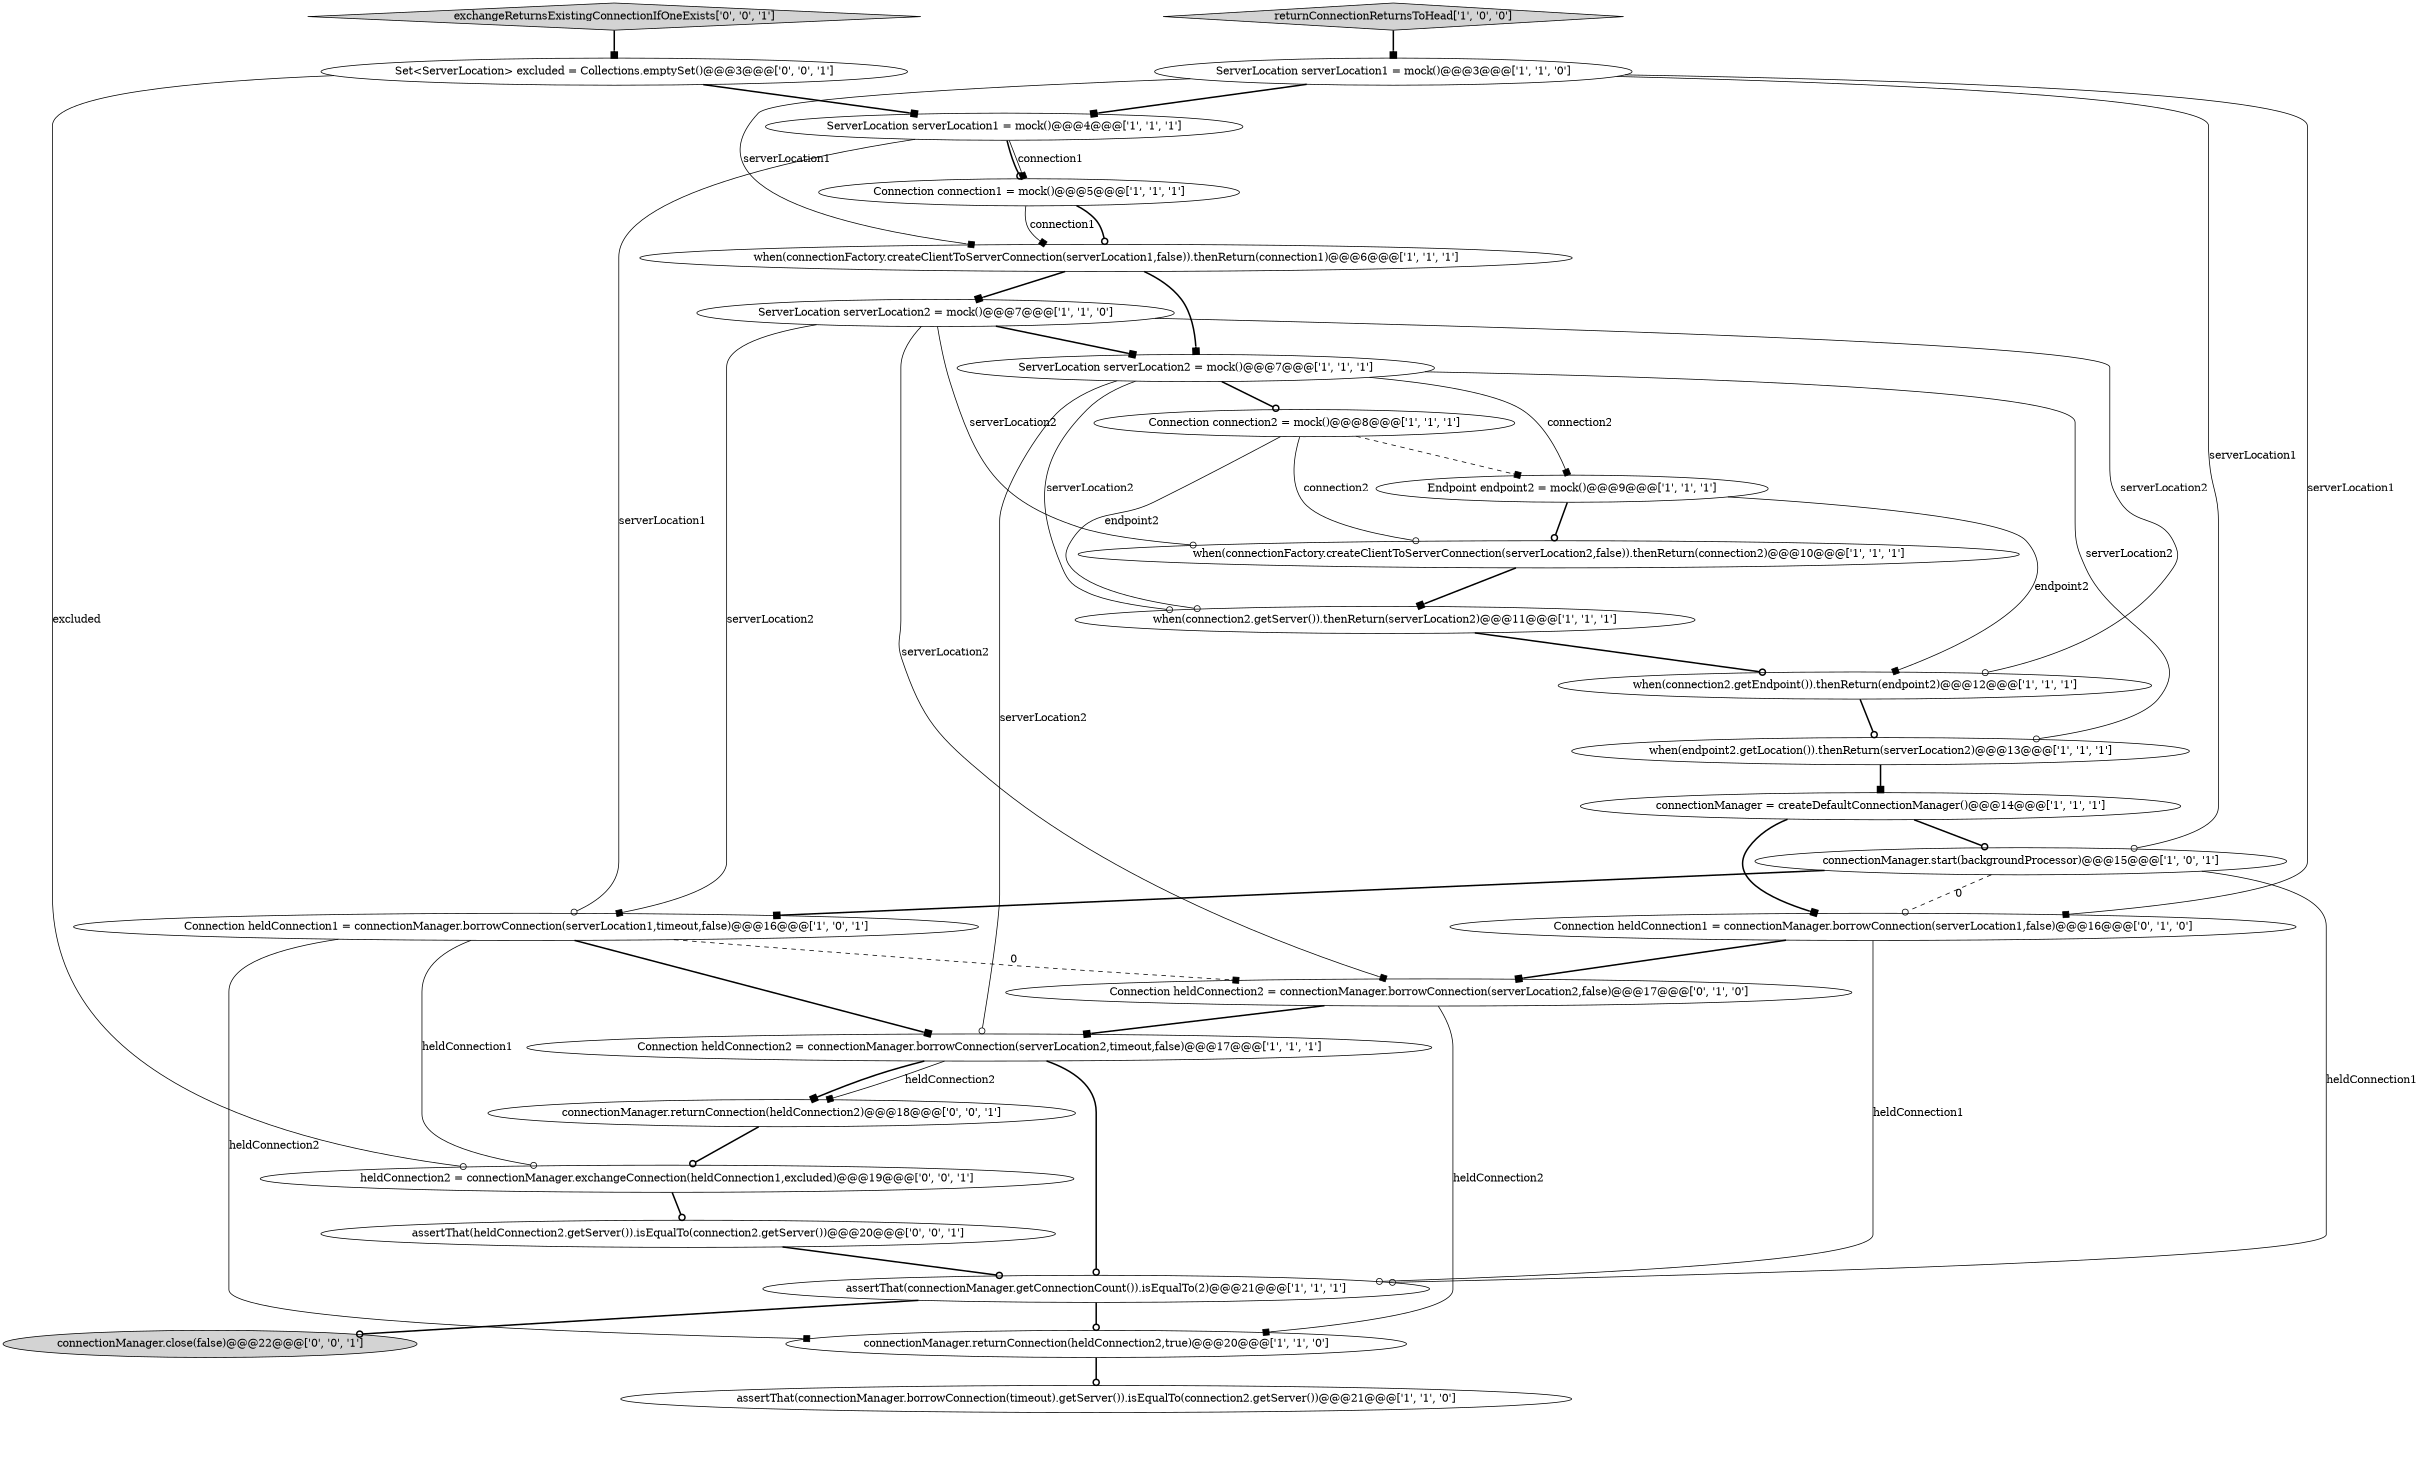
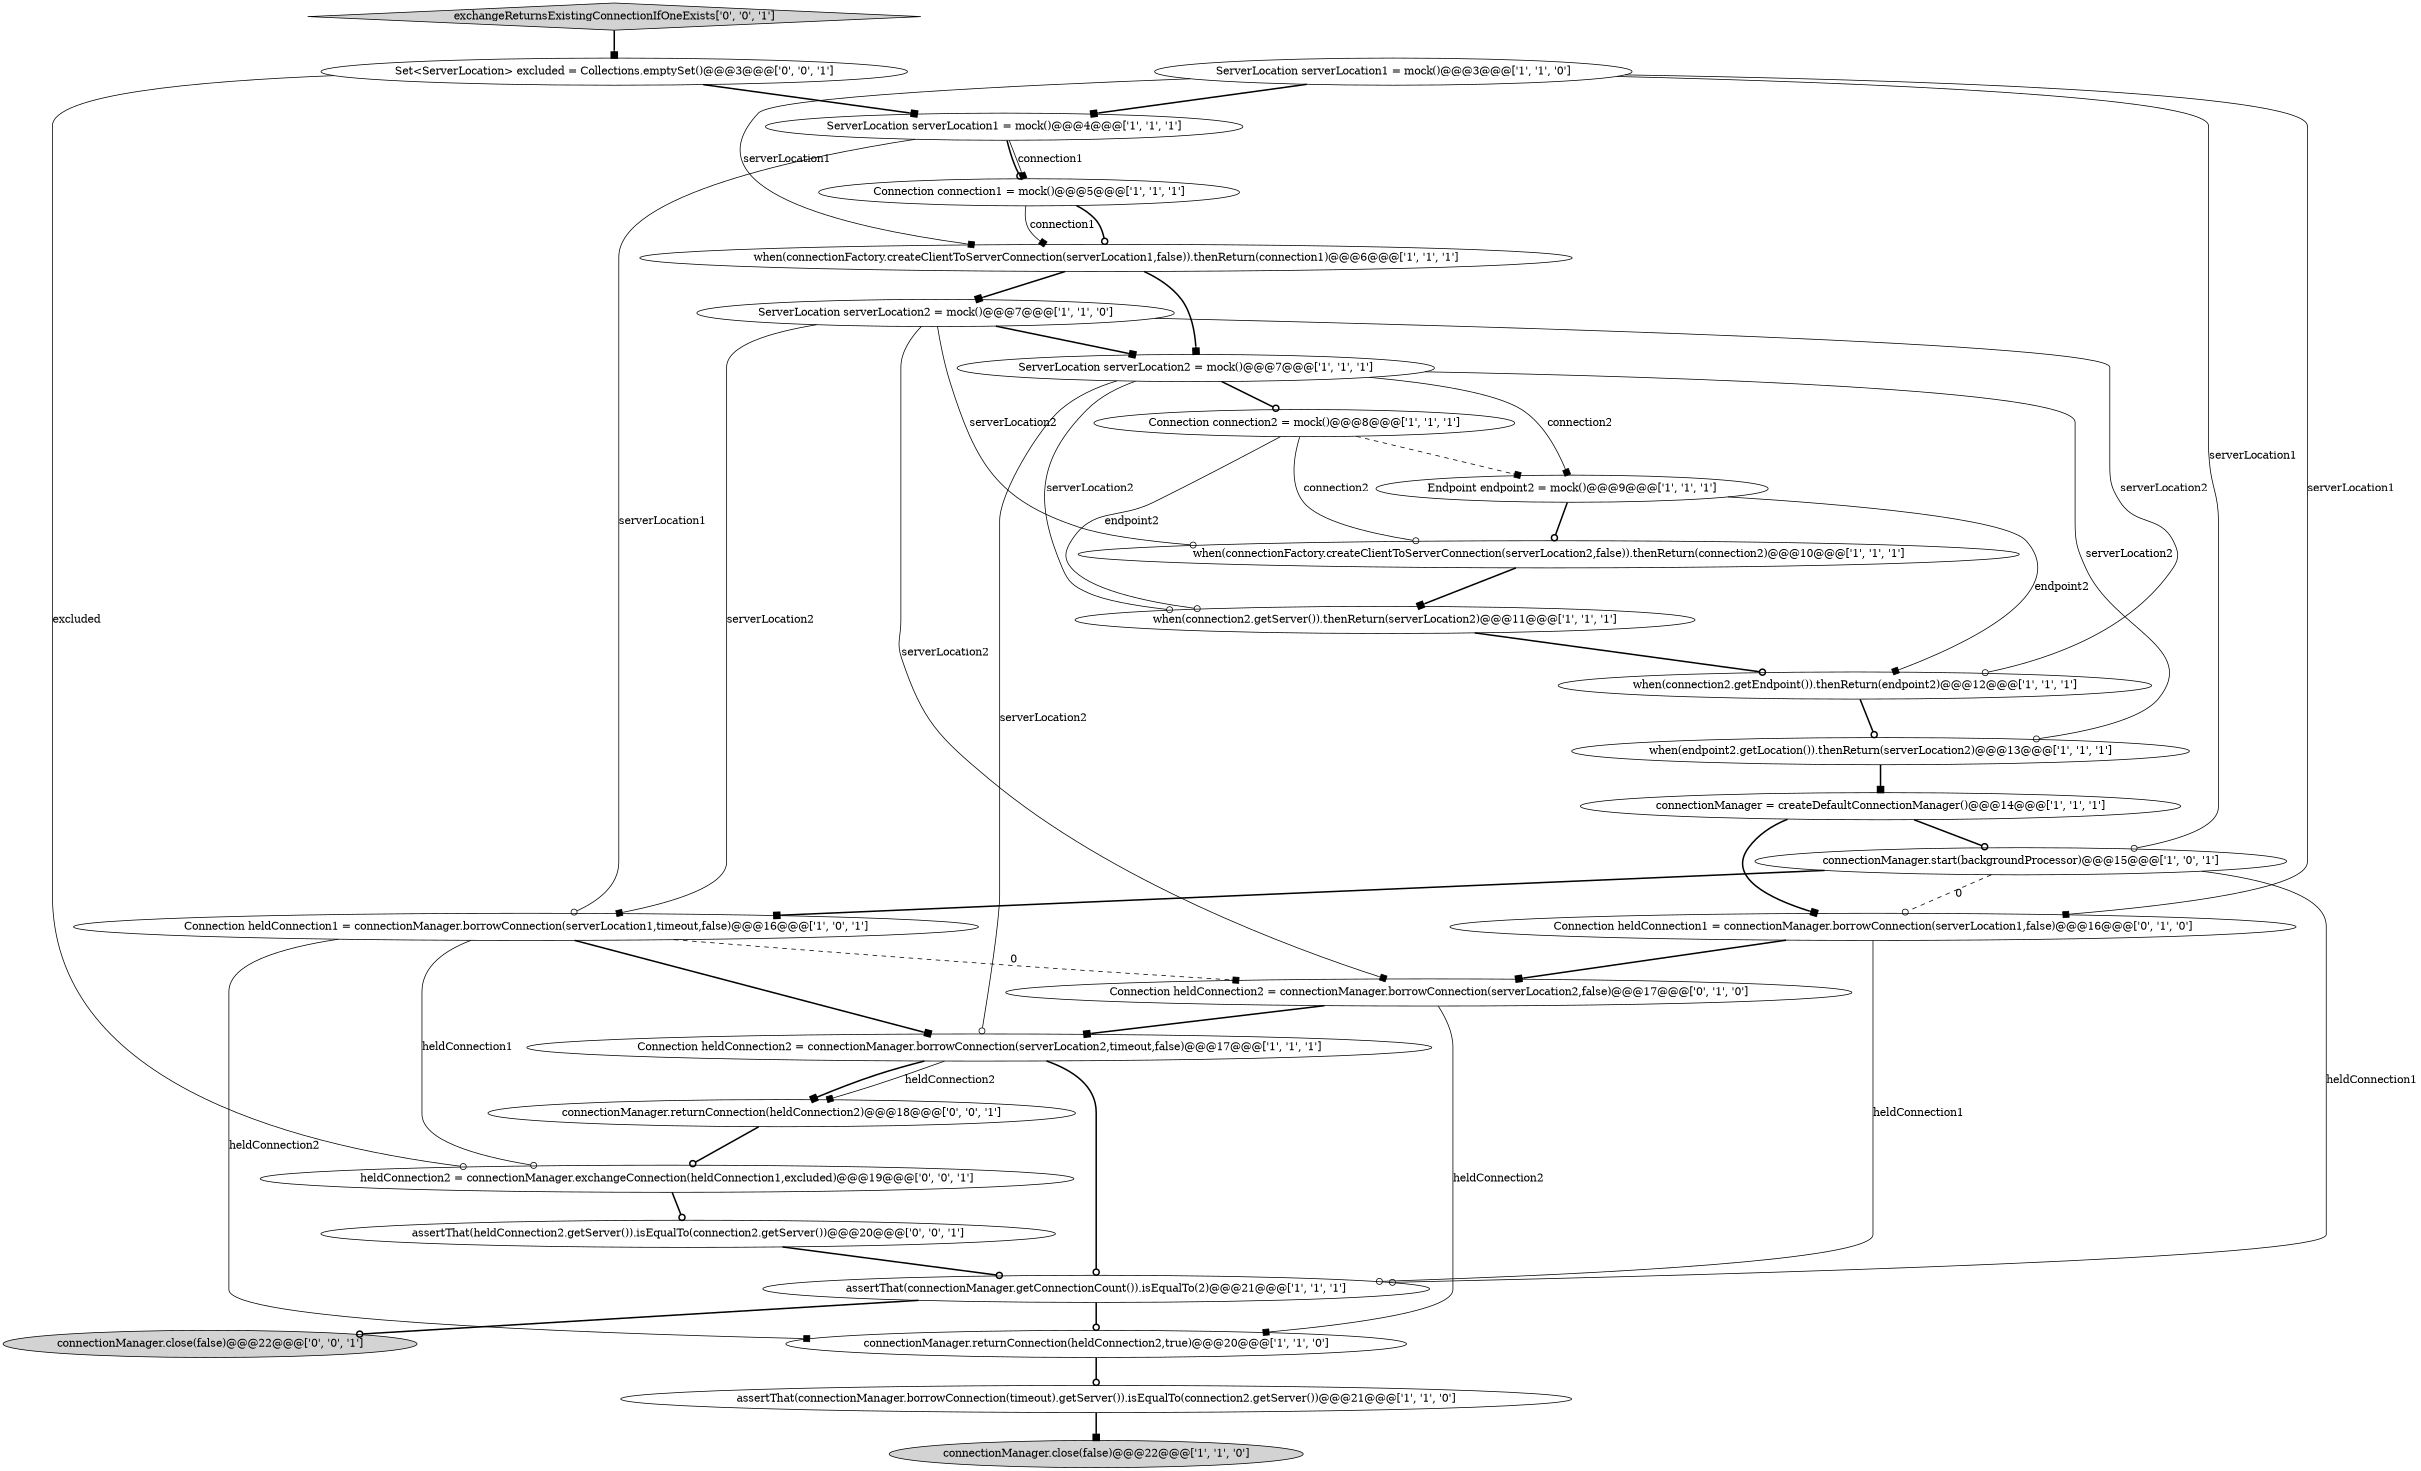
node "returnConnectionReturnsToHead['1', '0', '0']": removed
node "connectionManager.close(false)@@@22@@@['1', '1', '0']": added
